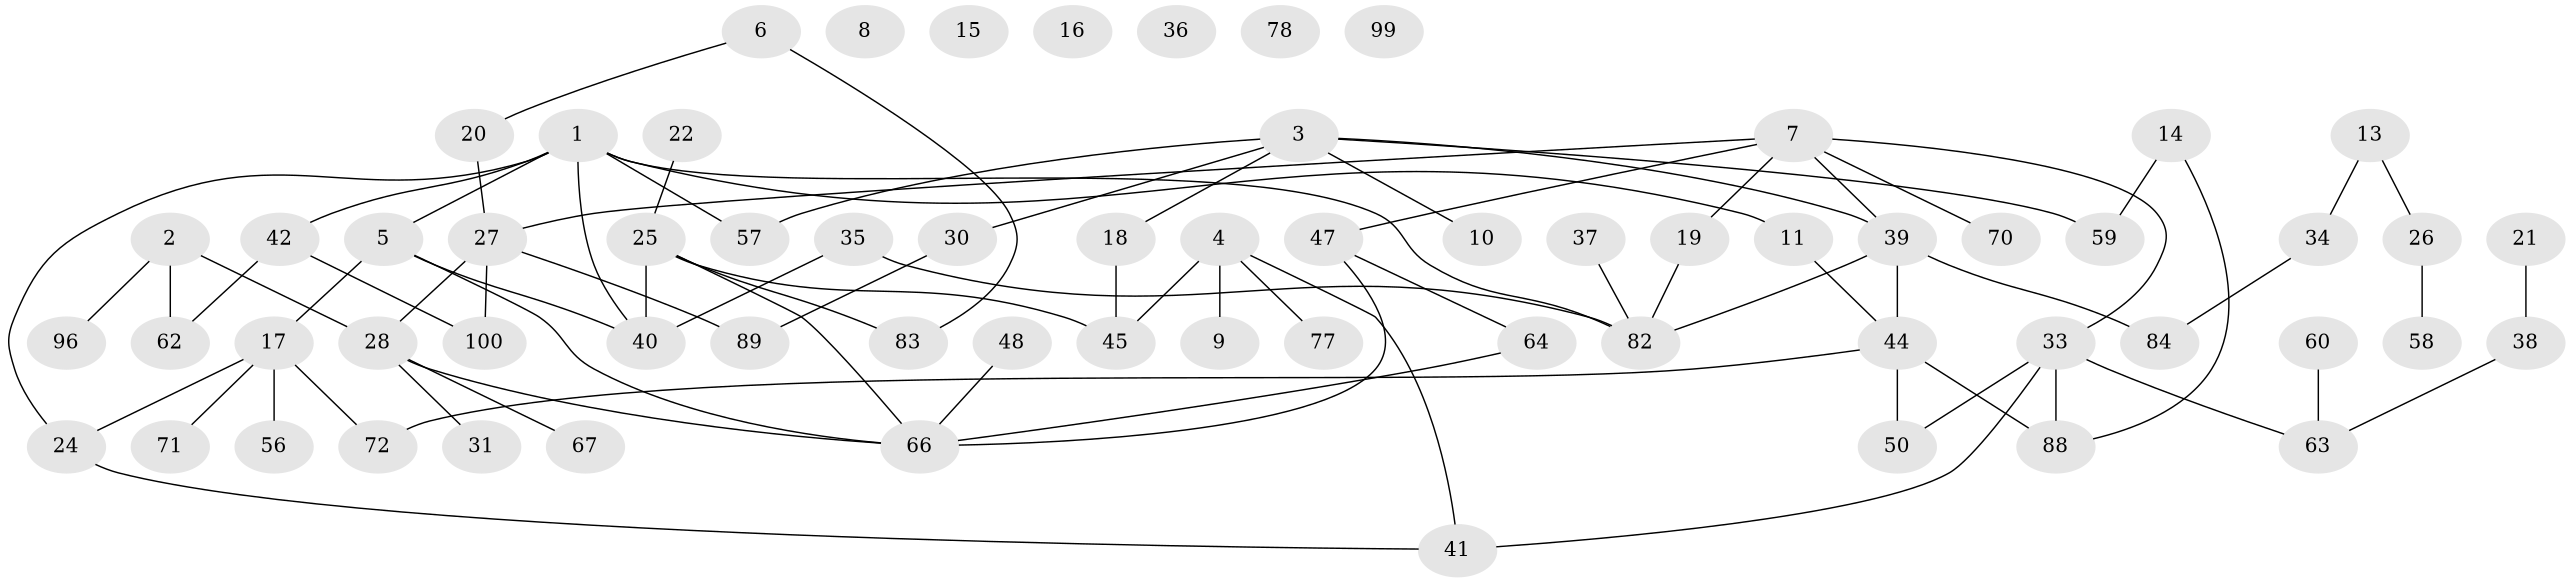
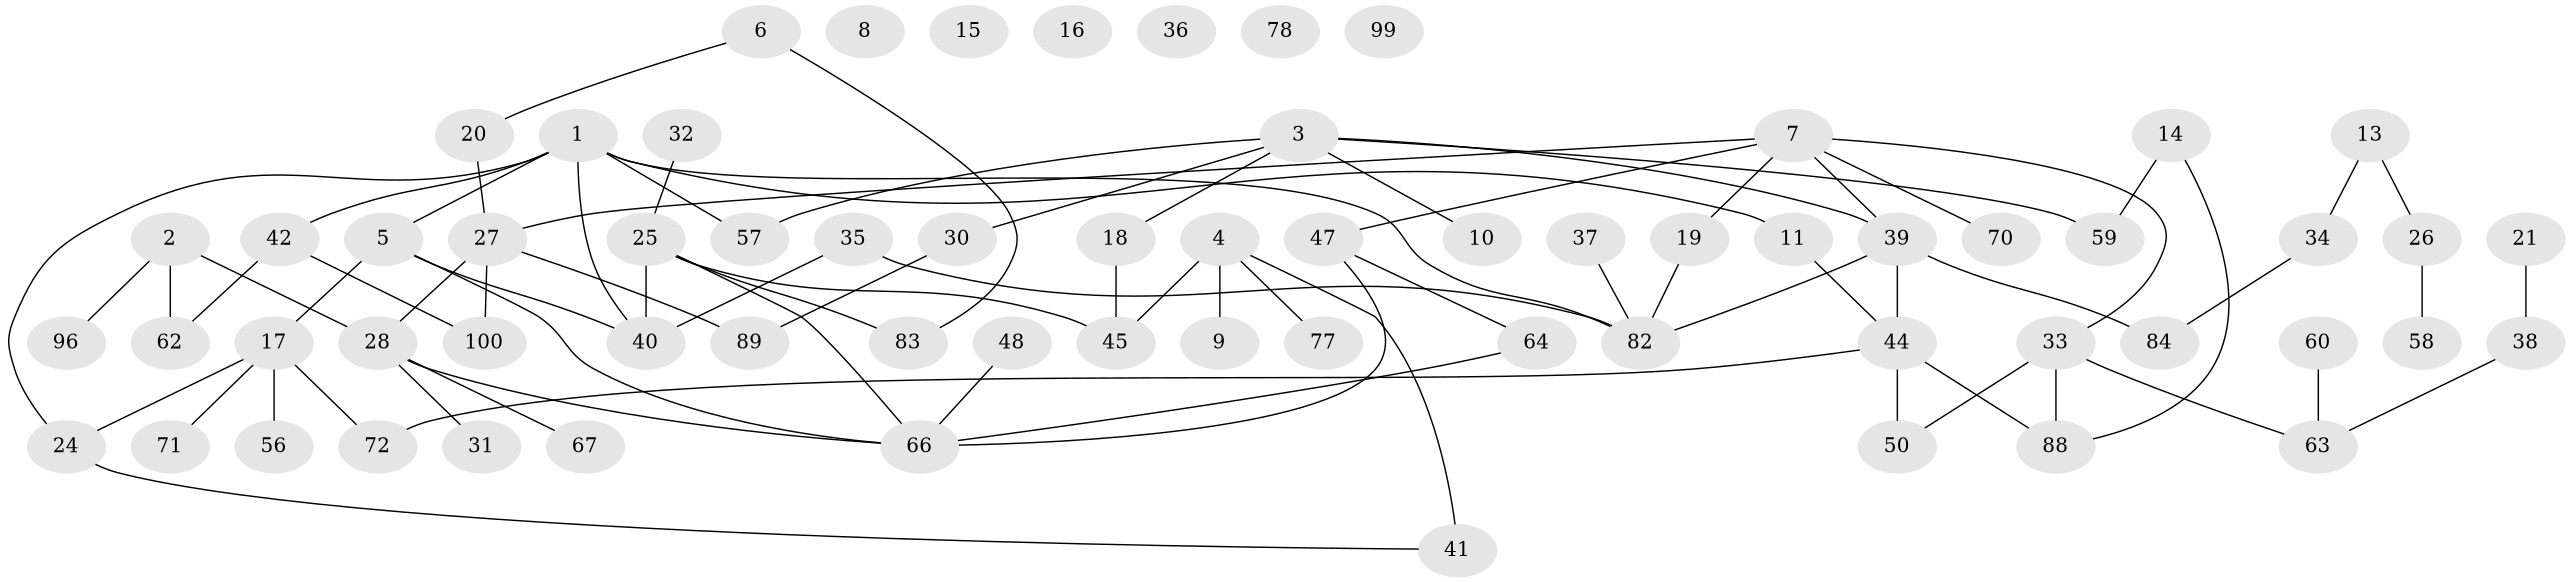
node "22": label "22" -> "32"
edge "33" -- "41": removed
